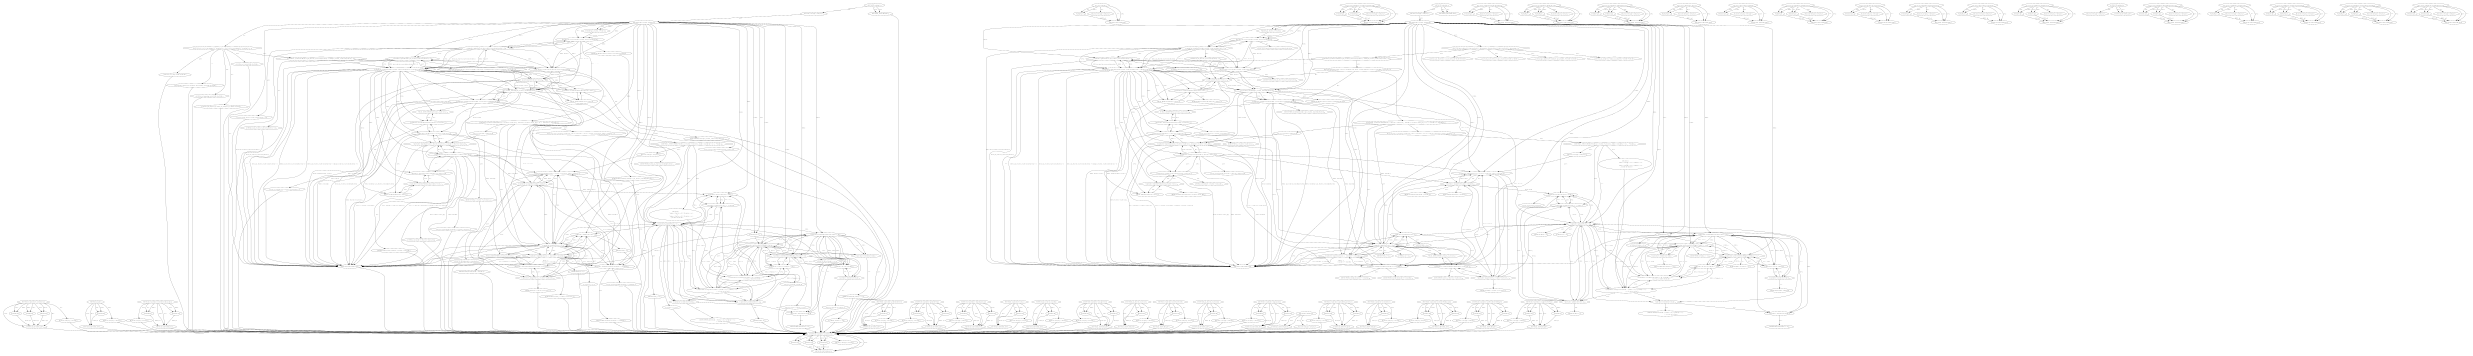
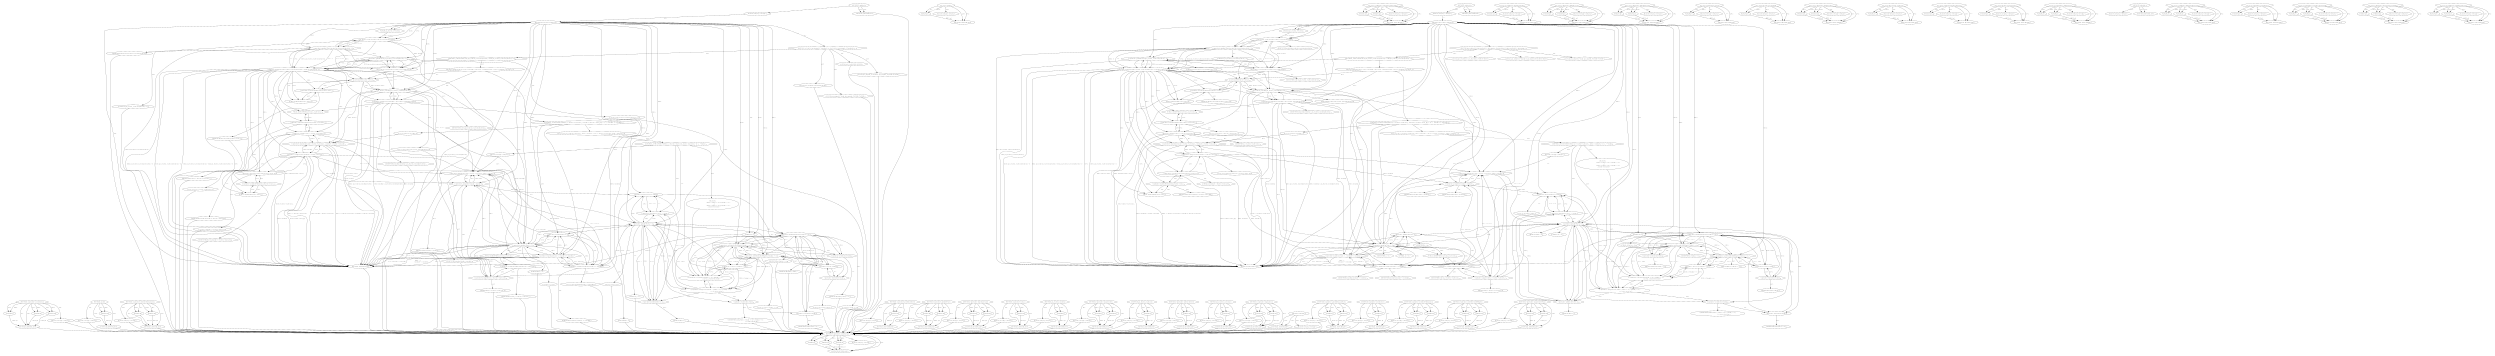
node "<(LOCAL,jas_matind_t j: jas_matind_t)<SUB>4</SUB>>": removed
node "<(LOCAL,int j: int)<SUB>4</SUB>>": removed
